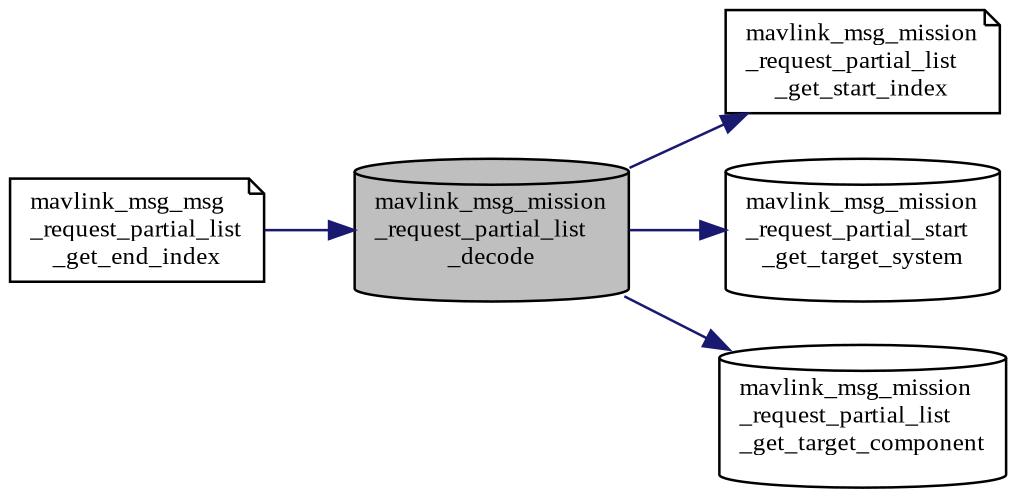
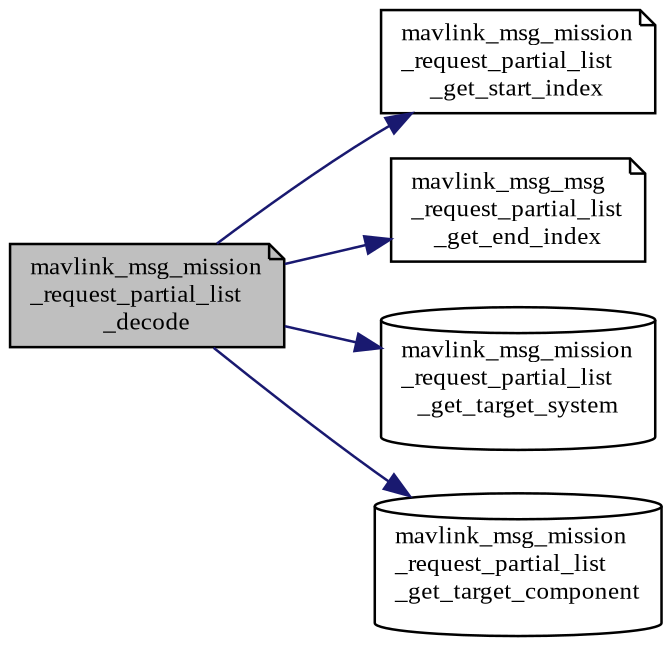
edge "mavlink_msg_msg _request_partial_list _get_end_index" -> "mavlink_msg_mission _request_partial_list _decode": reversed
node "mavlink_msg_mission _request_partial_list _decode": shape cylinder -> note
node "mavlink_msg_mission _request_partial_start _get_target_system": label "mavlink_msg_mission _request_partial_start _get_target_system" -> "mavlink_msg_mission _request_partial_list _get_target_system"
